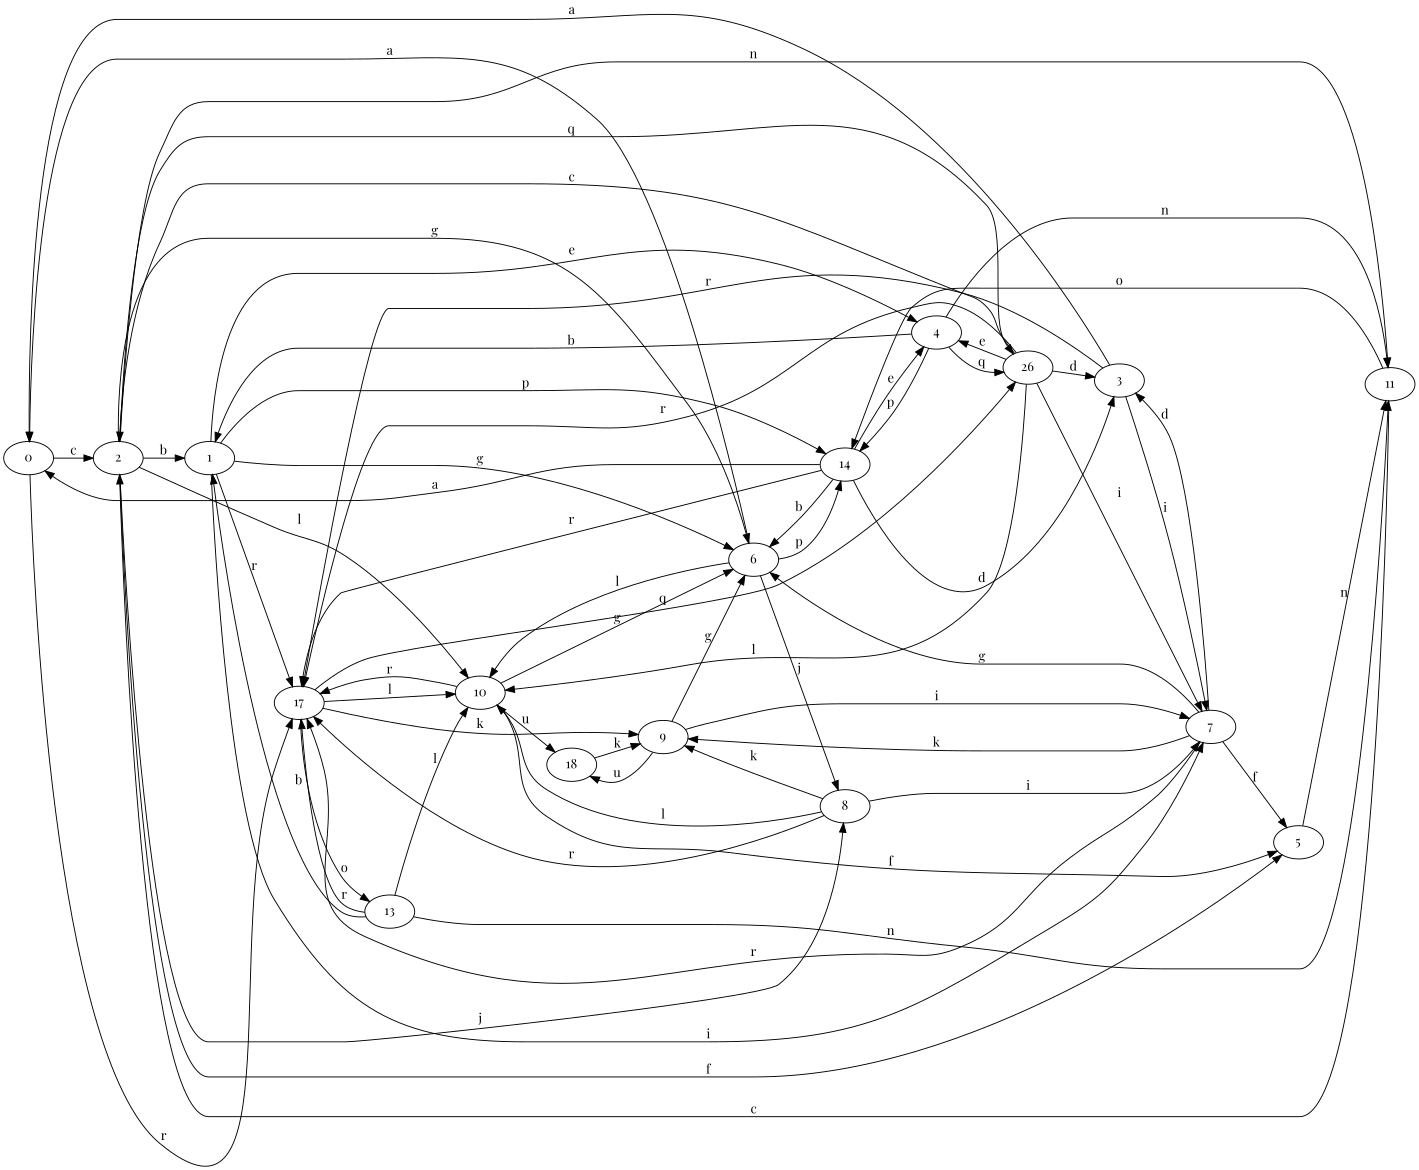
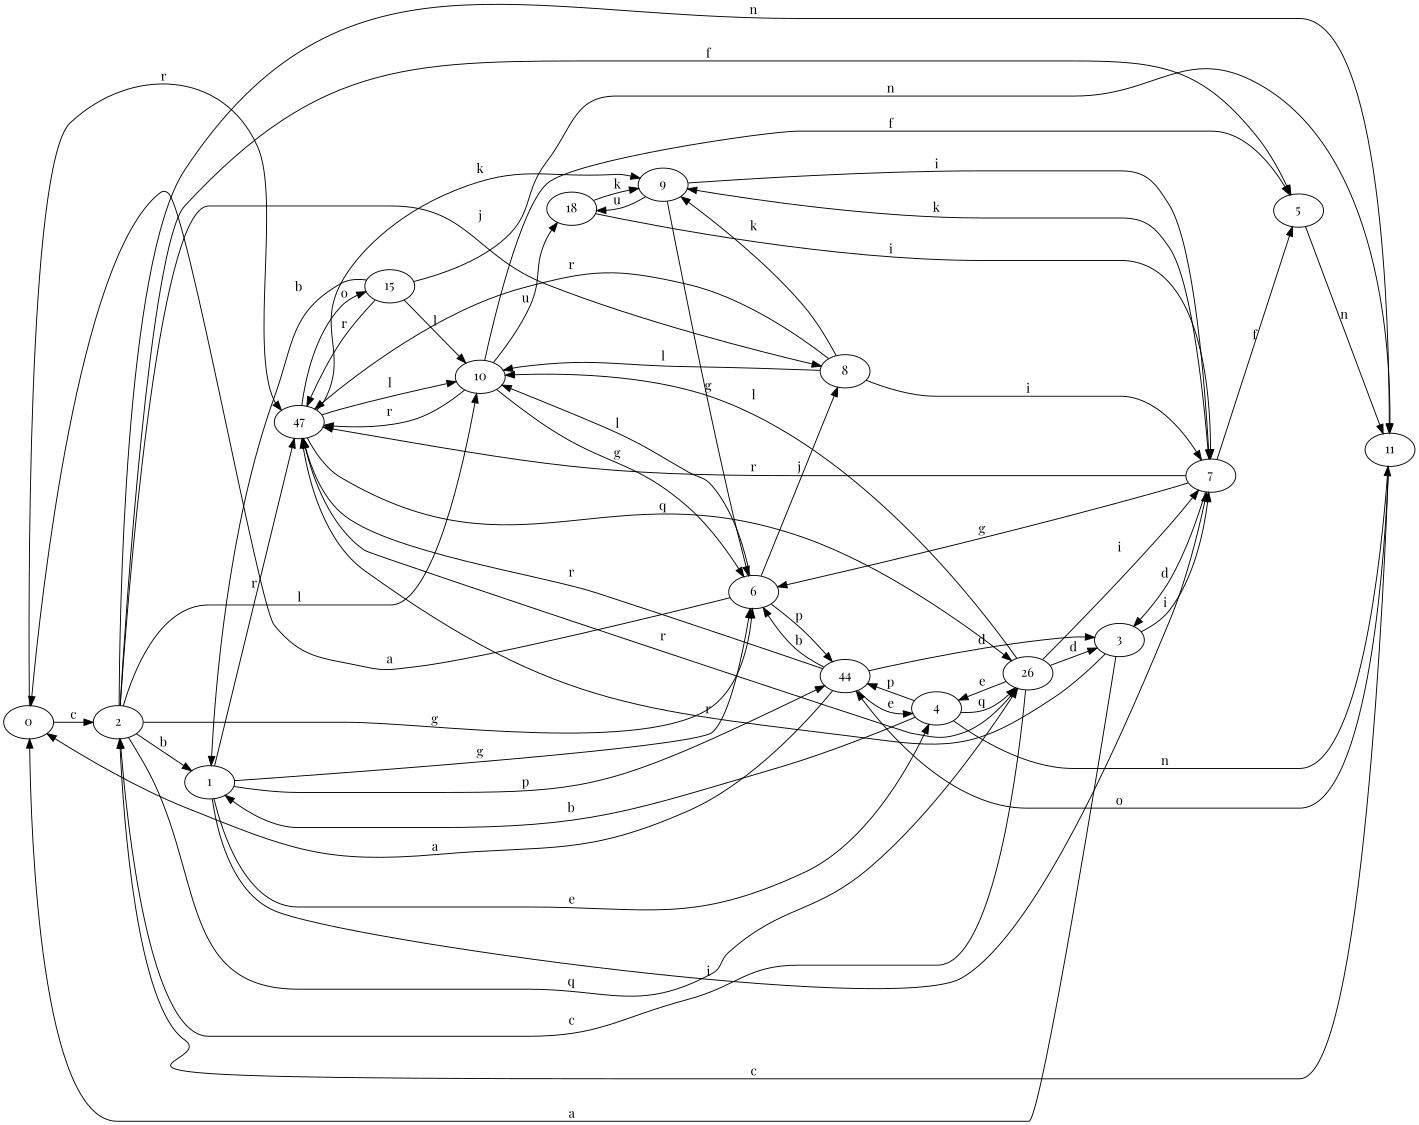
edge "18" -> "7": added, label "i"
node "14": label "14" -> "44"
node "17": label "17" -> "47"
node "13": label "13" -> "15"
